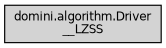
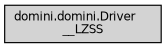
node "domini.algorithm.Driver __LZSS": label "domini.algorithm.Driver __LZSS" -> "domini.domini.Driver __LZSS"
